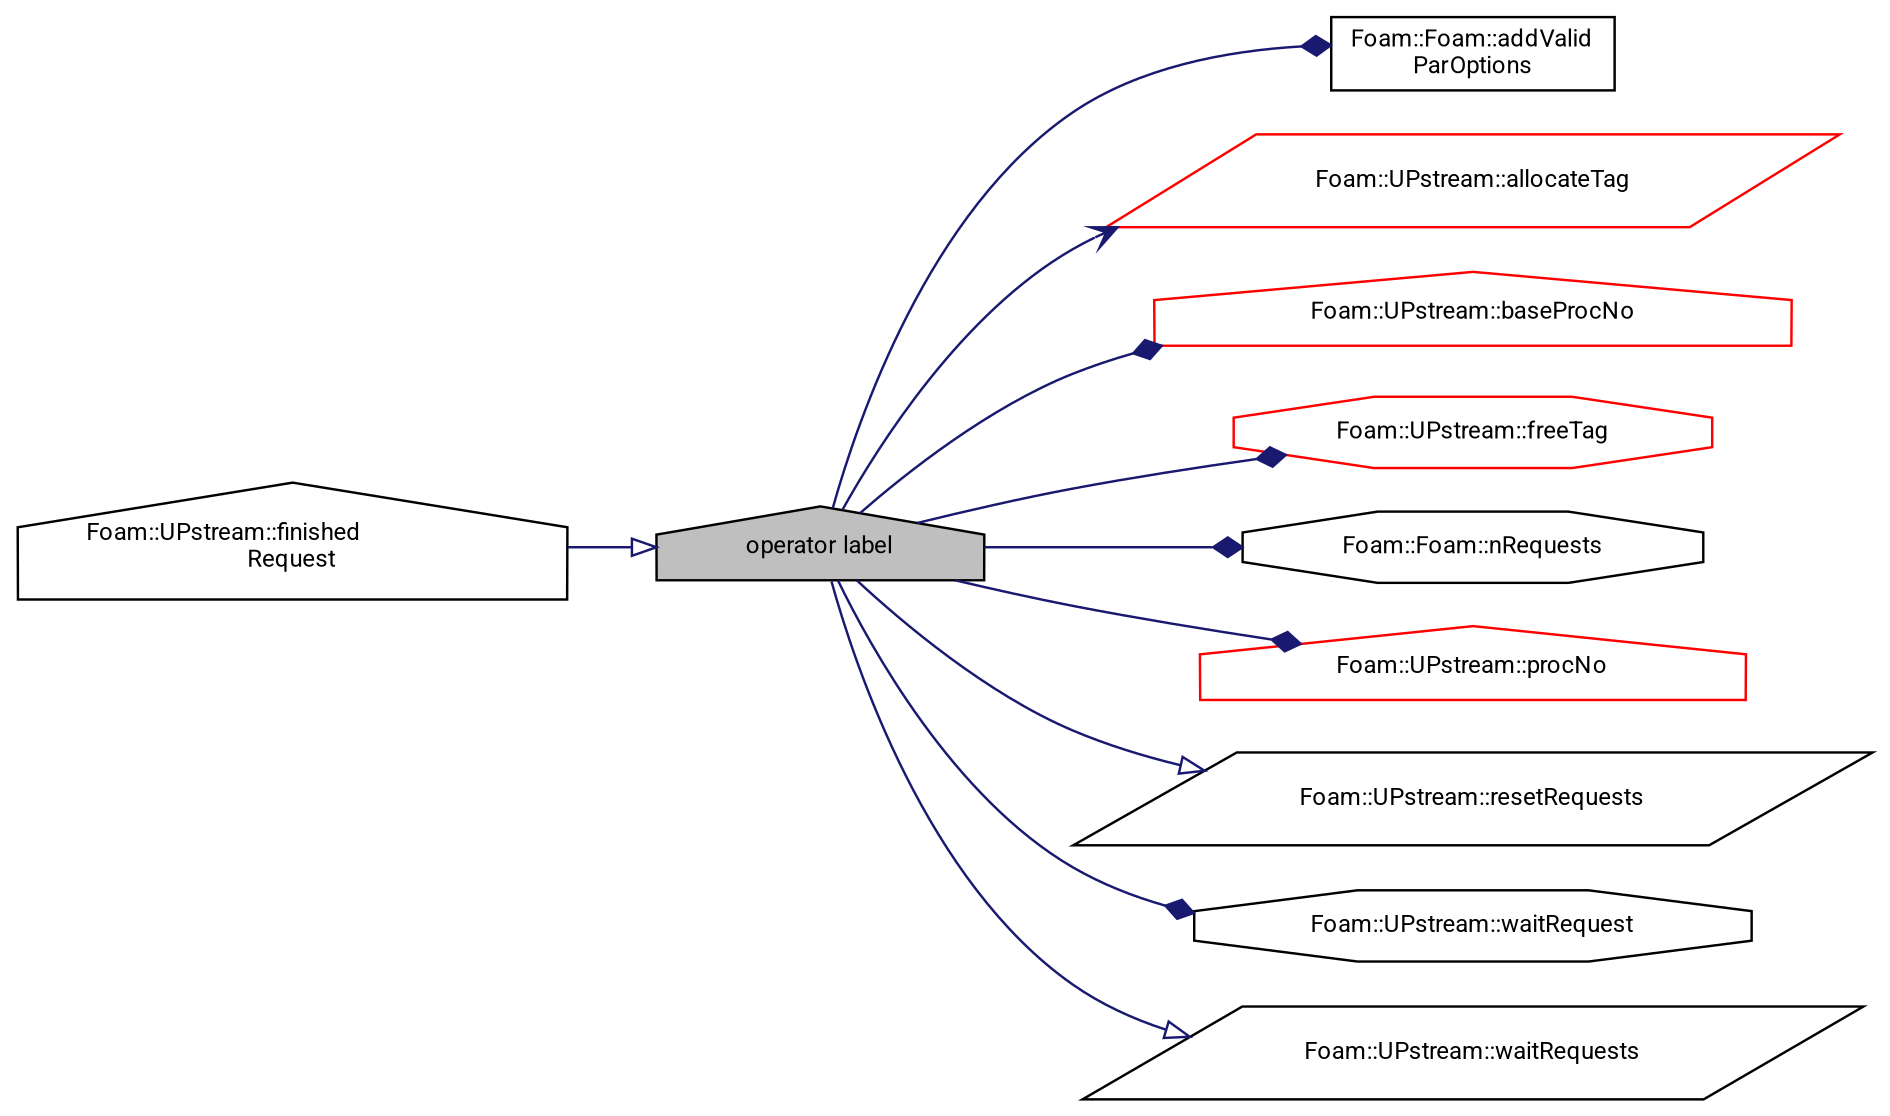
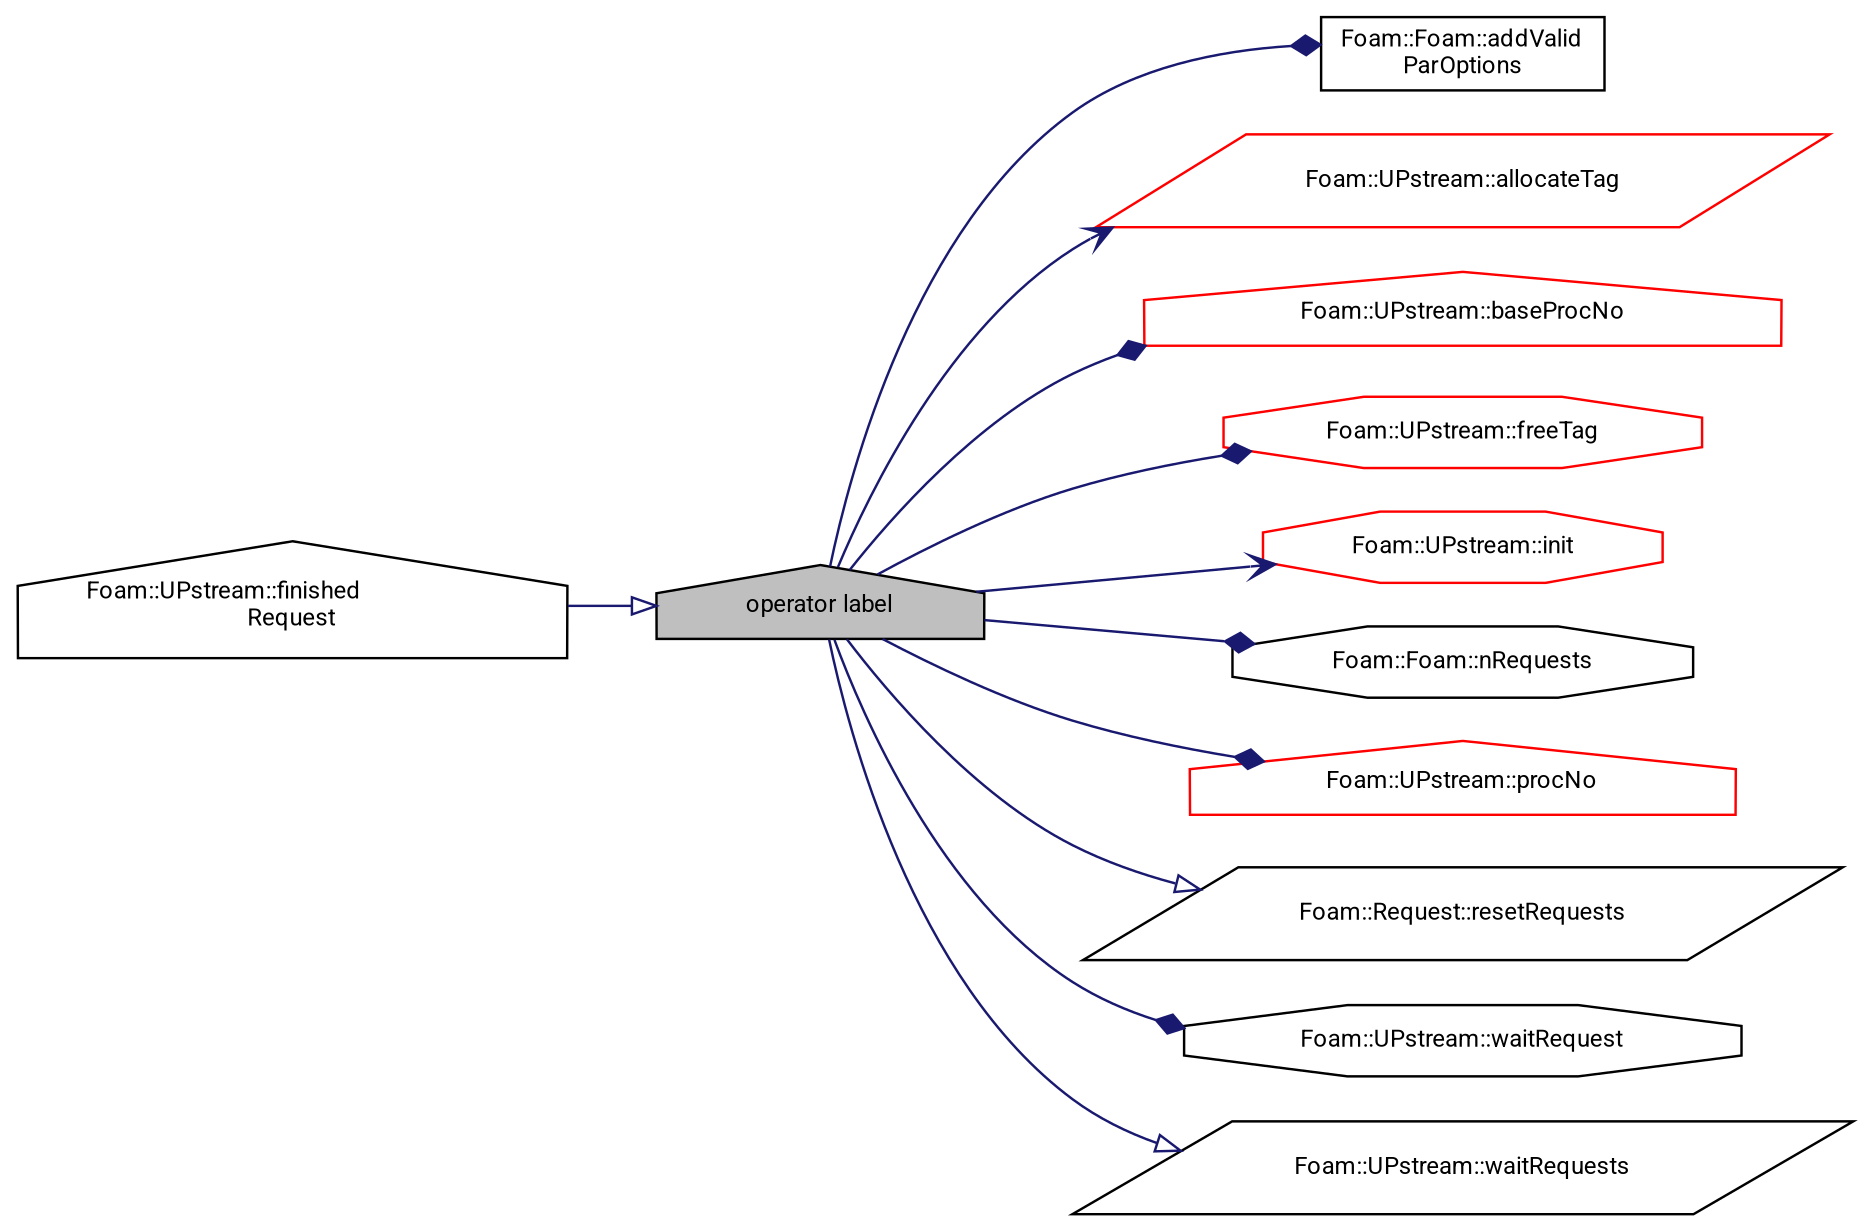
node "Foam::UPstream::init": added
node "Foam::UPstream::resetRequests": label "Foam::UPstream::resetRequests" -> "Foam::Request::resetRequests"
